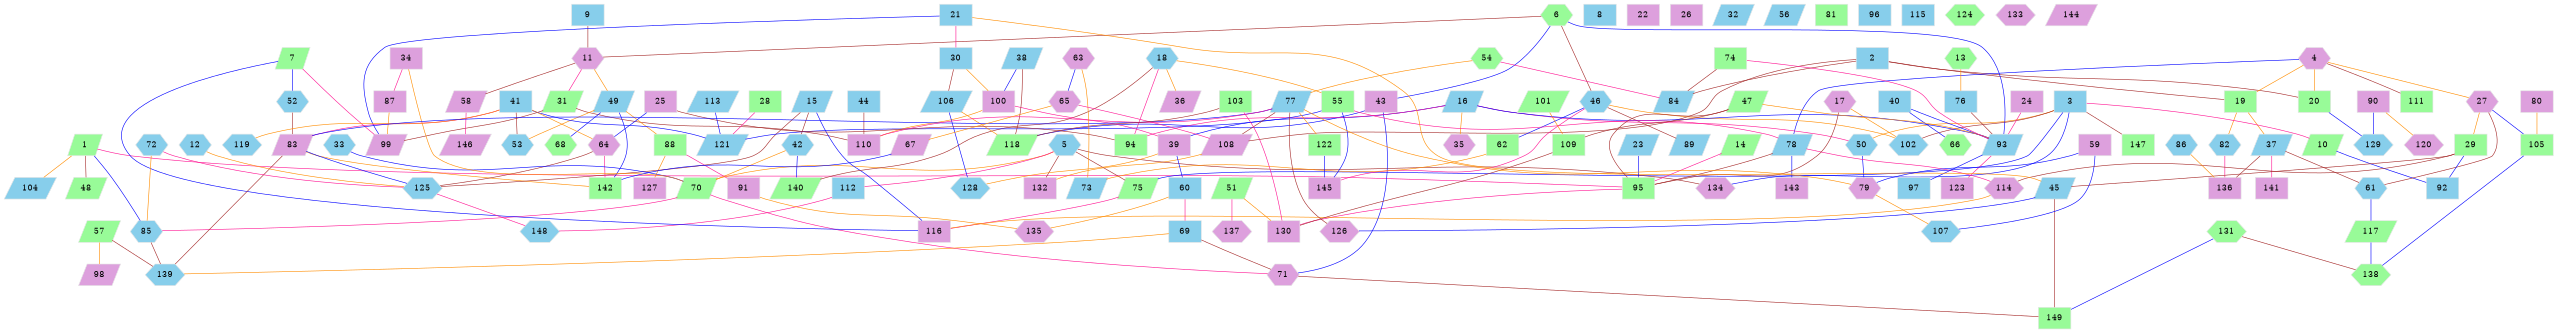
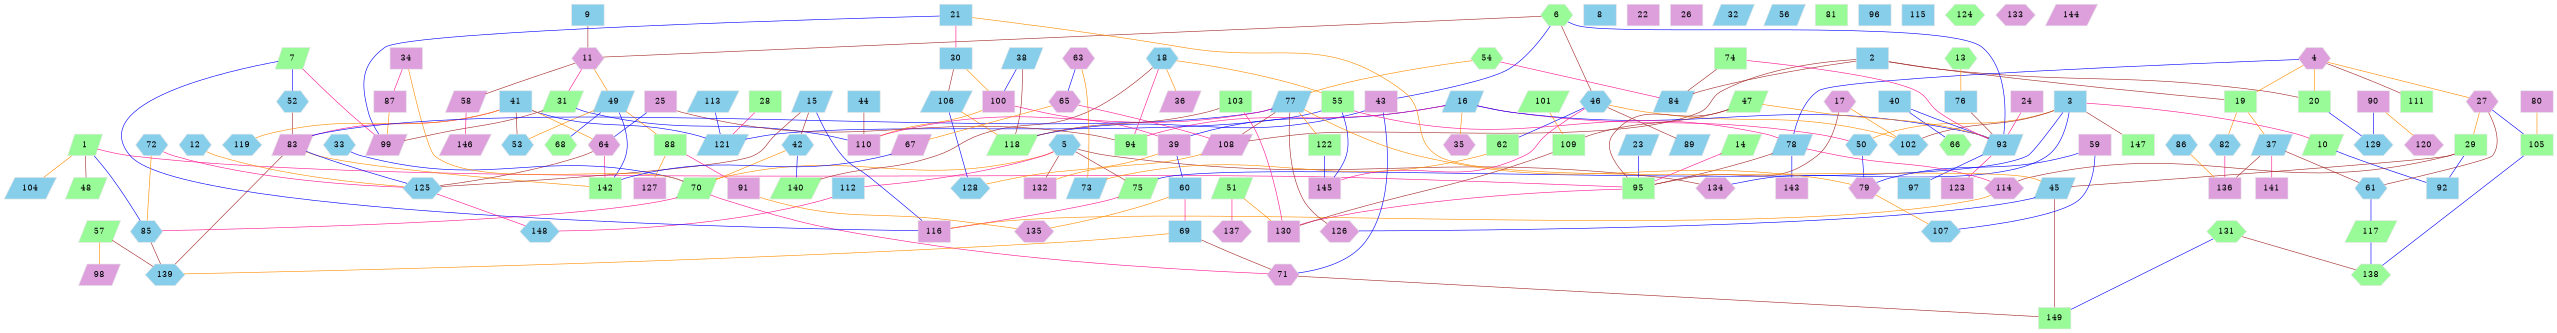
edge "31" -- "110": color brown -> blue
